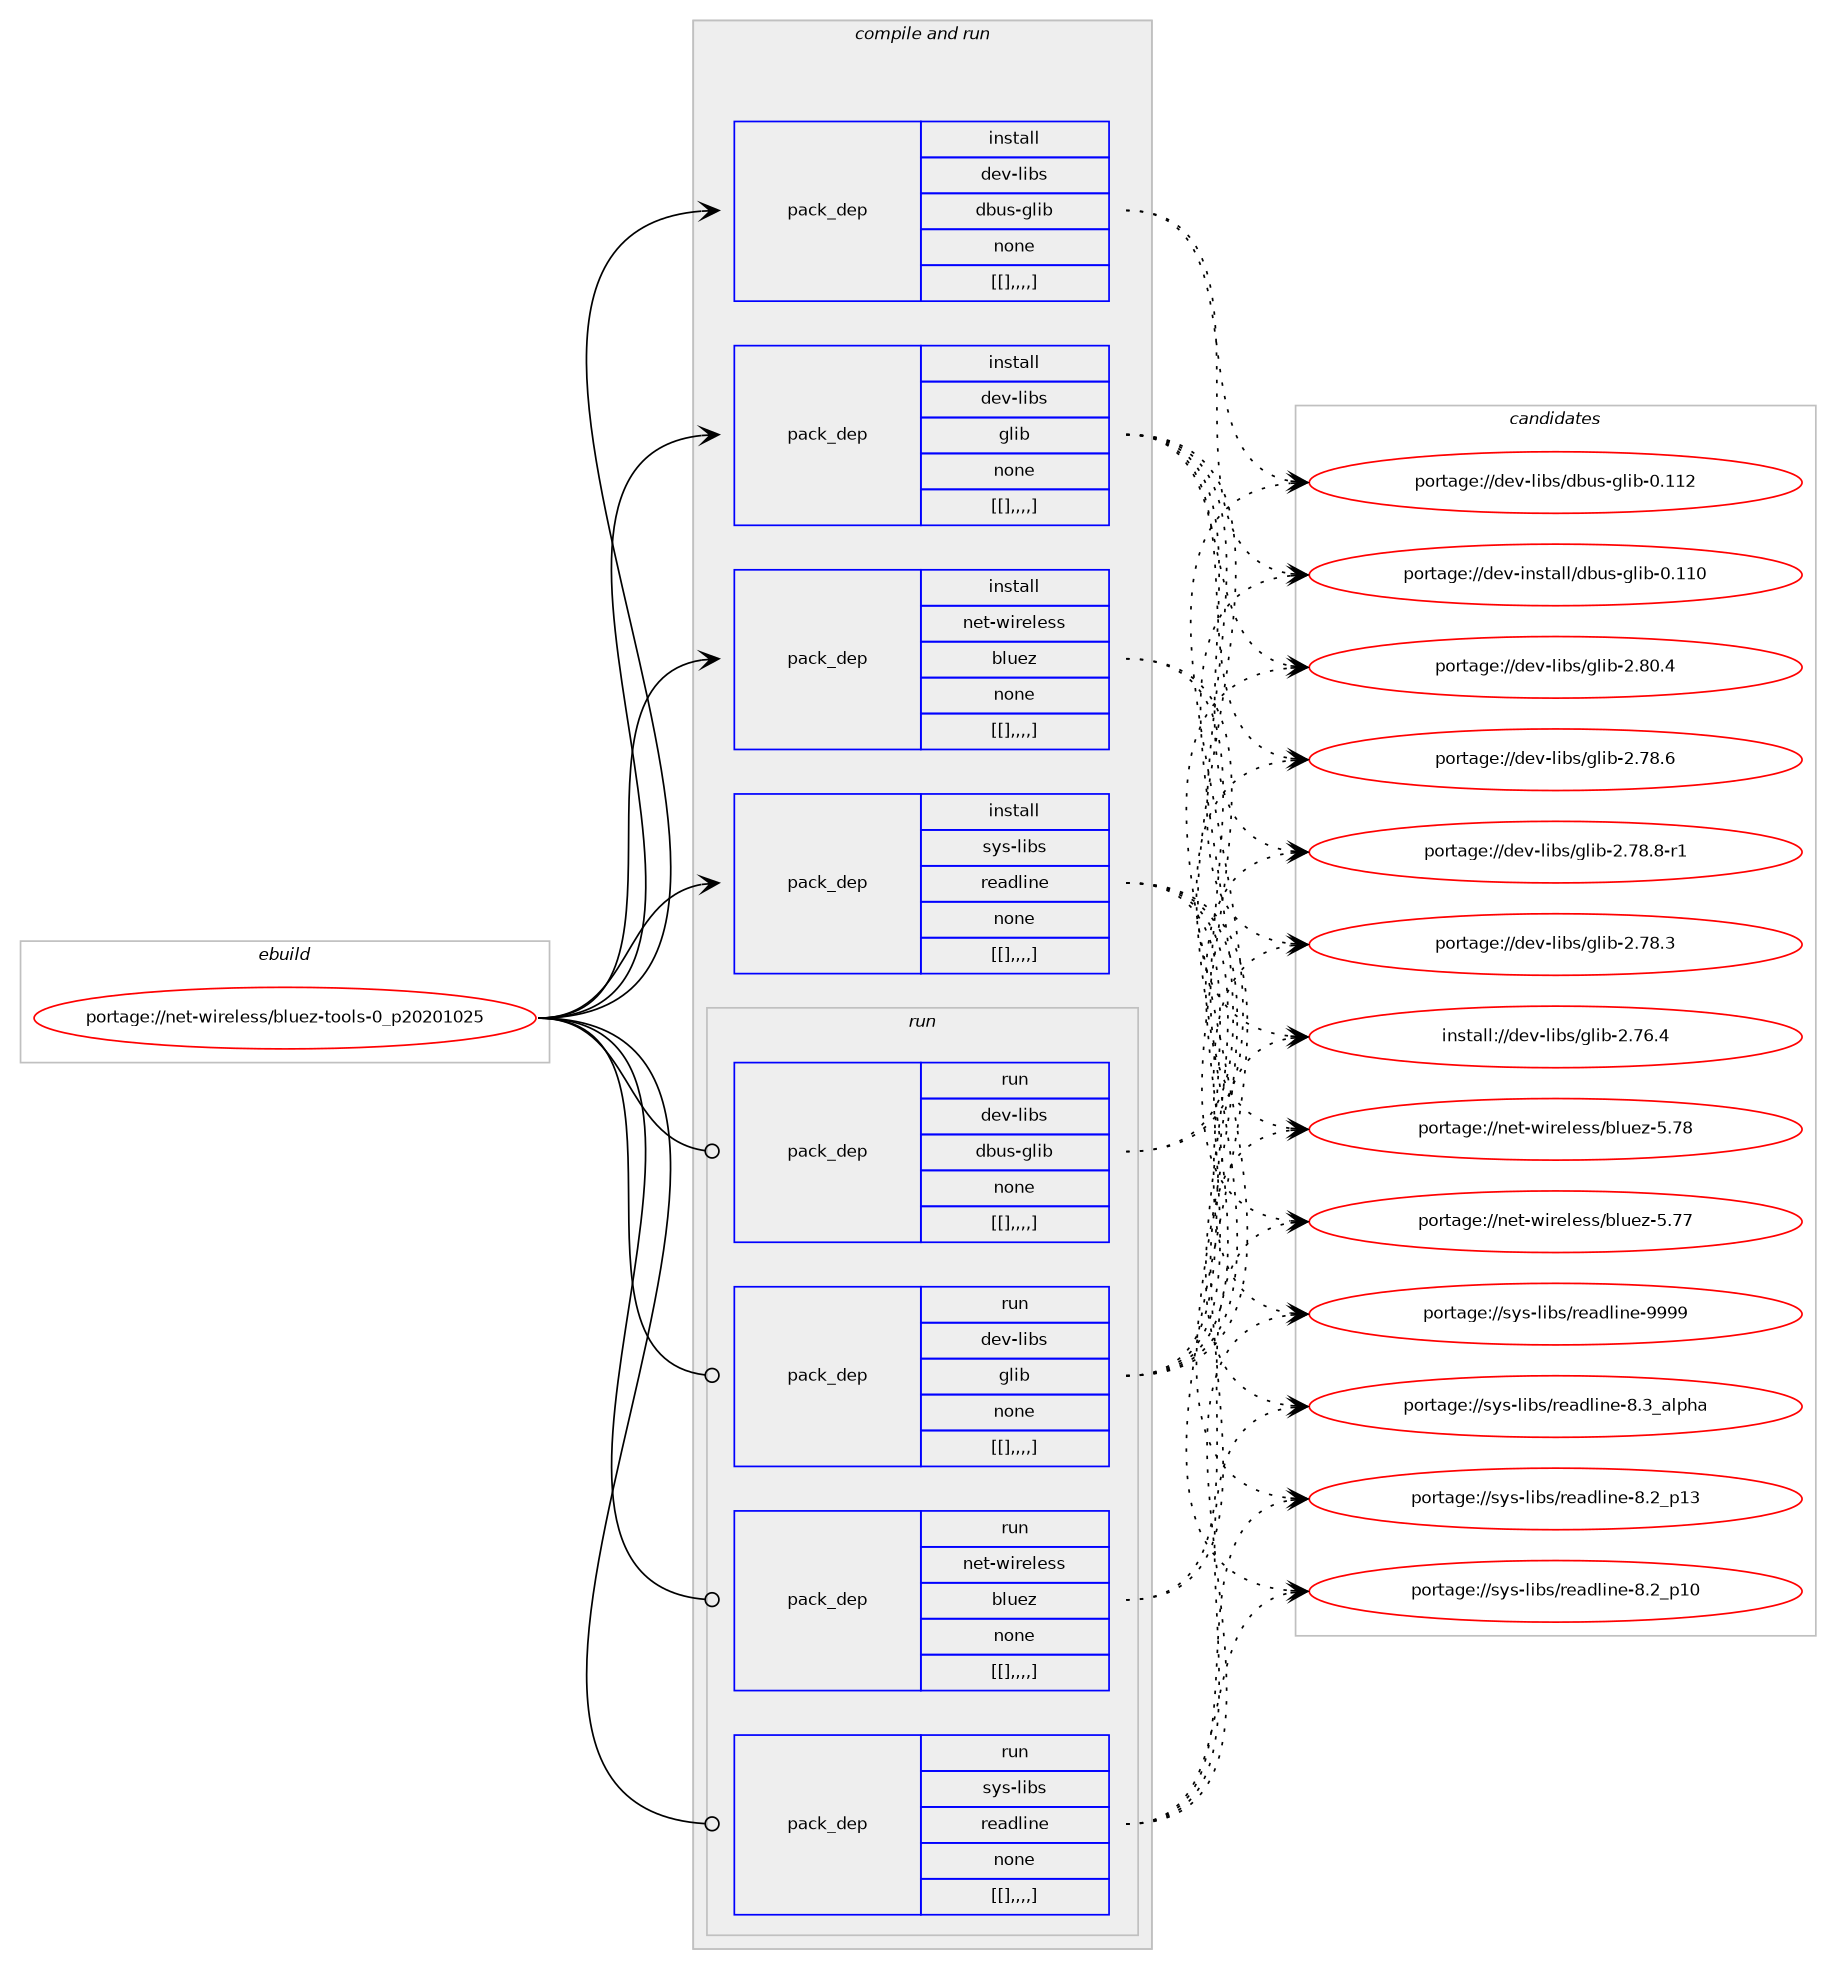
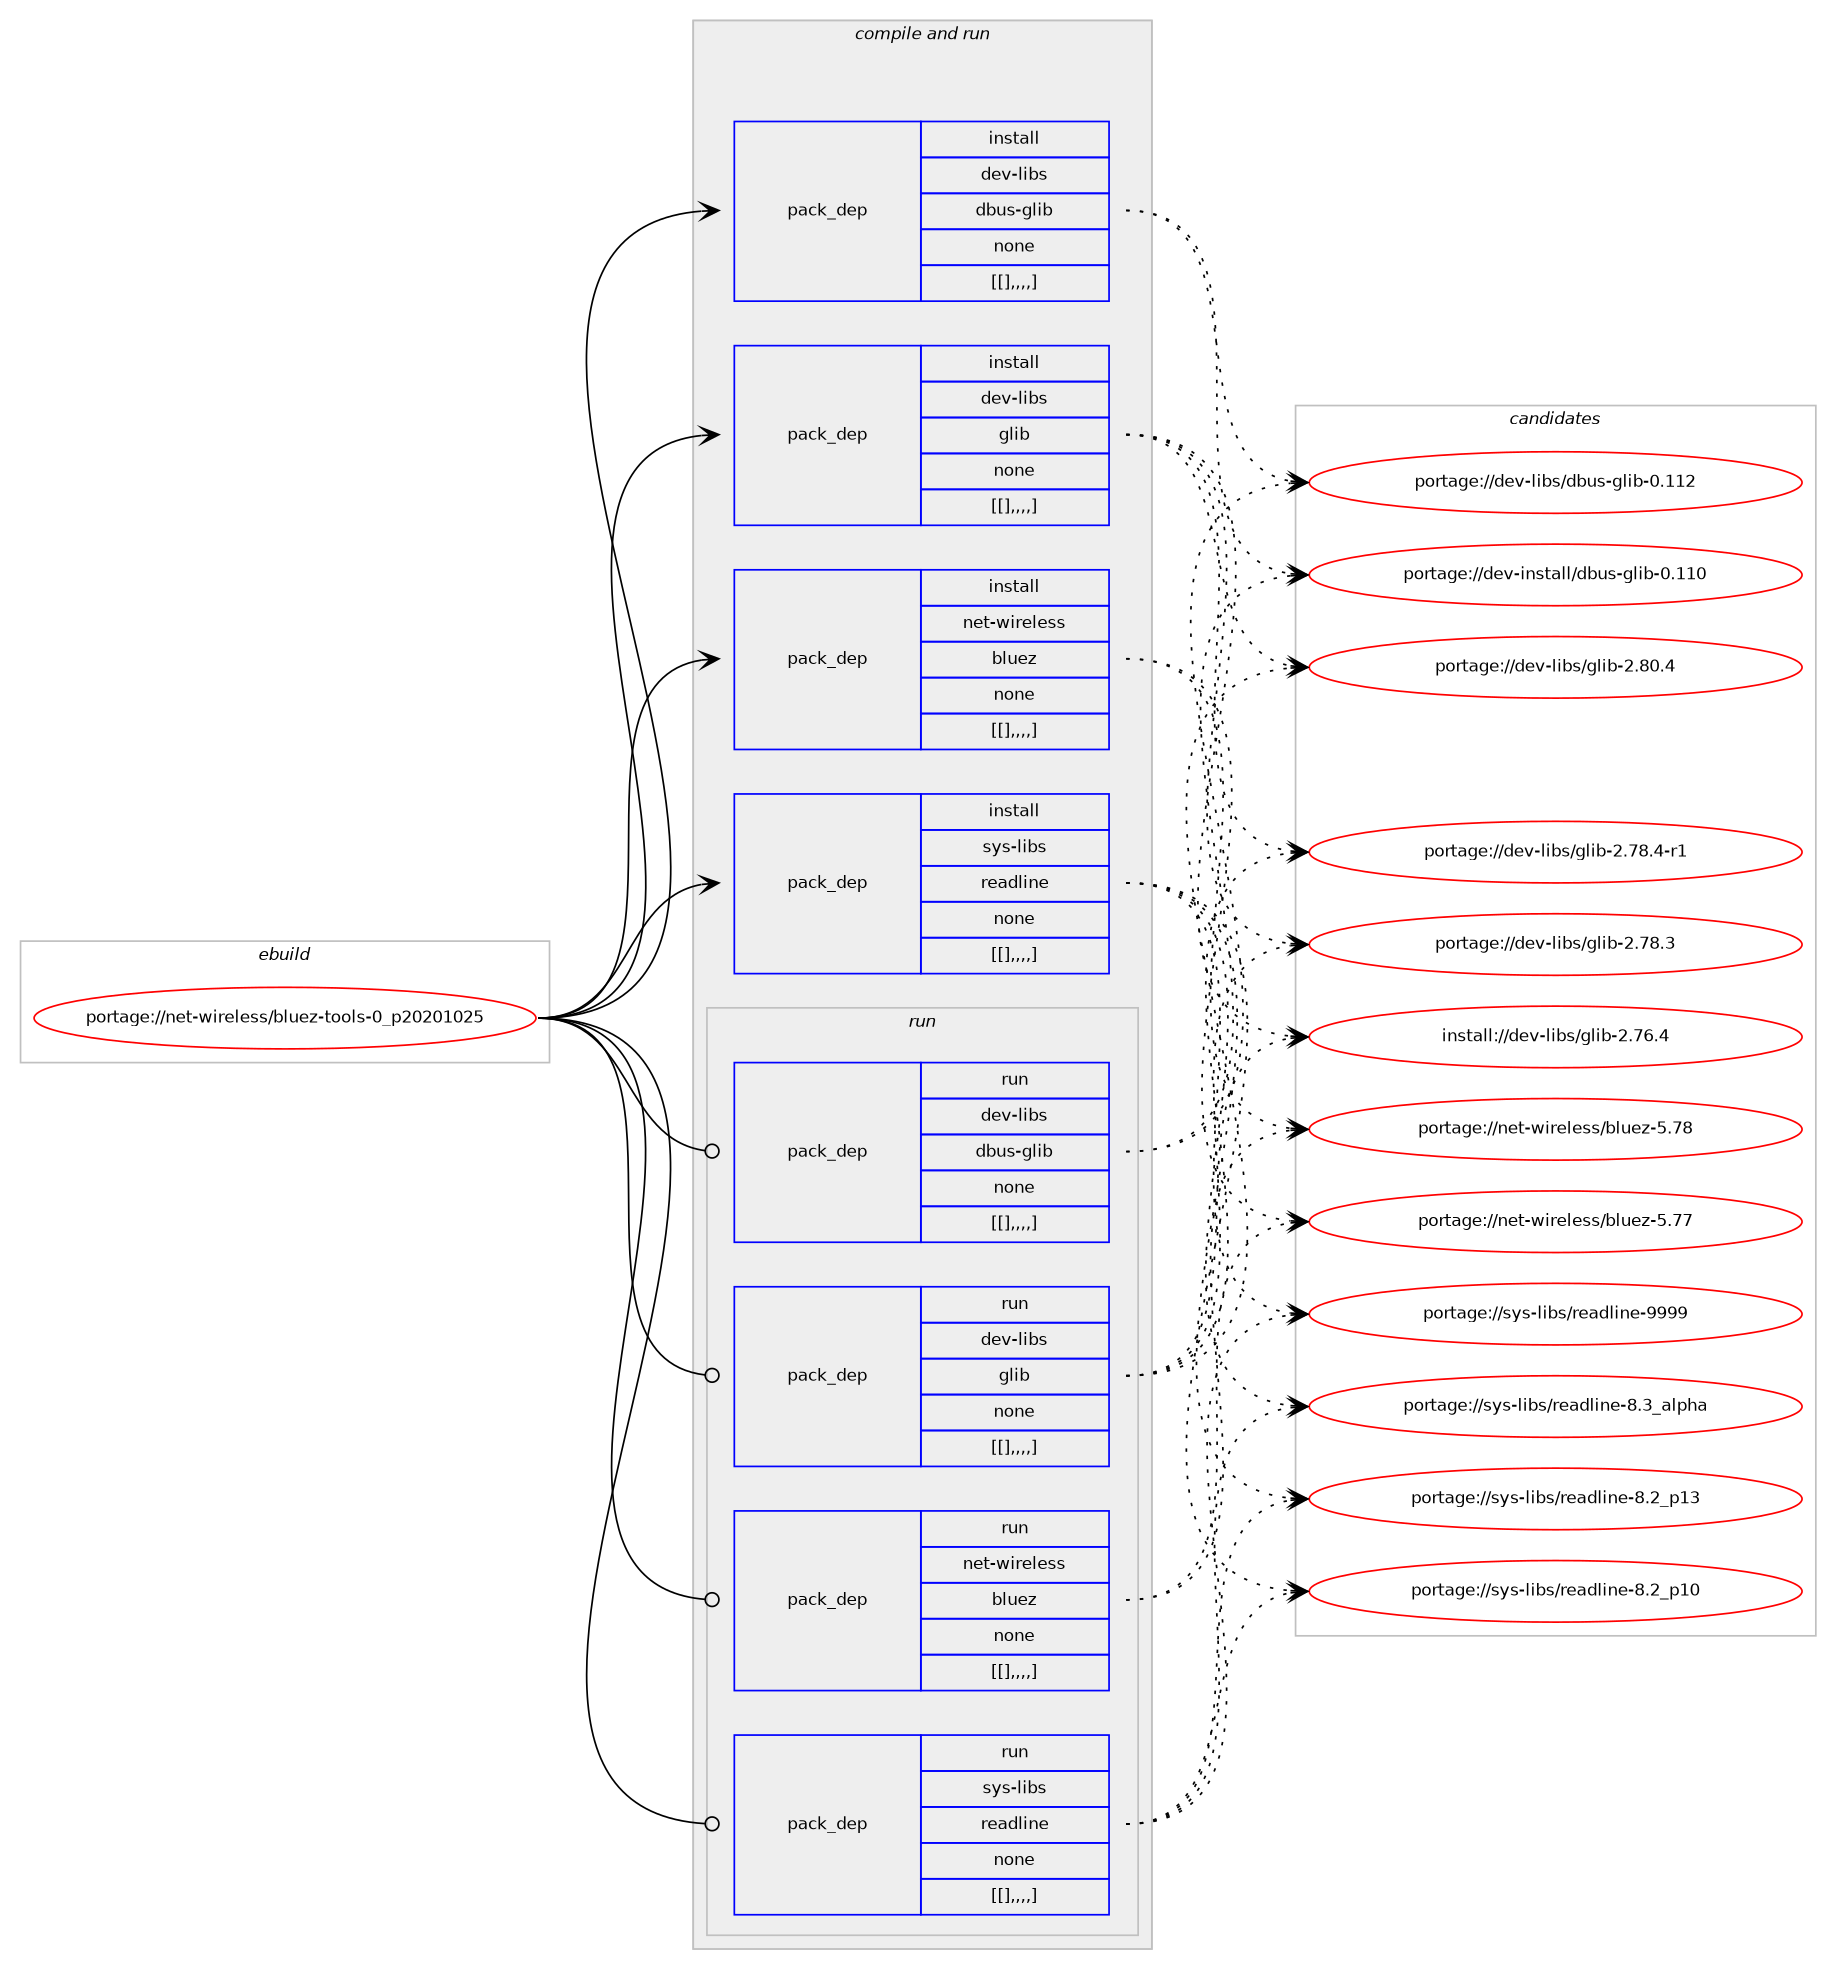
node "portage://dev-libs/glib-2.78.6": removed
node "portage://dev-libs/glib-2.78.8-r1": label "portage://dev-libs/glib-2.78.8-r1" -> "portage://dev-libs/glib-2.78.4-r1"
